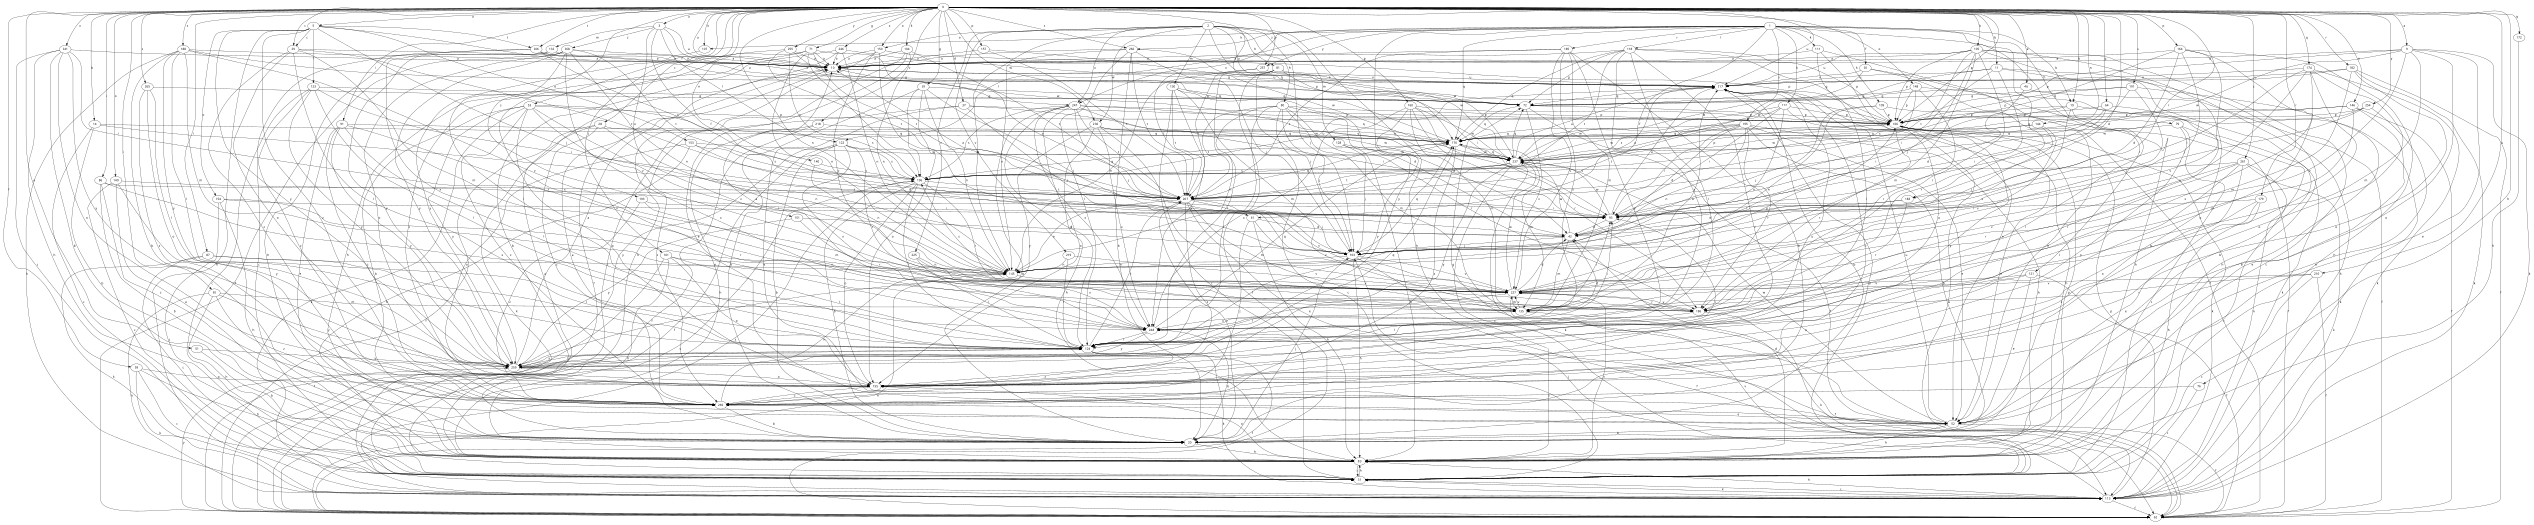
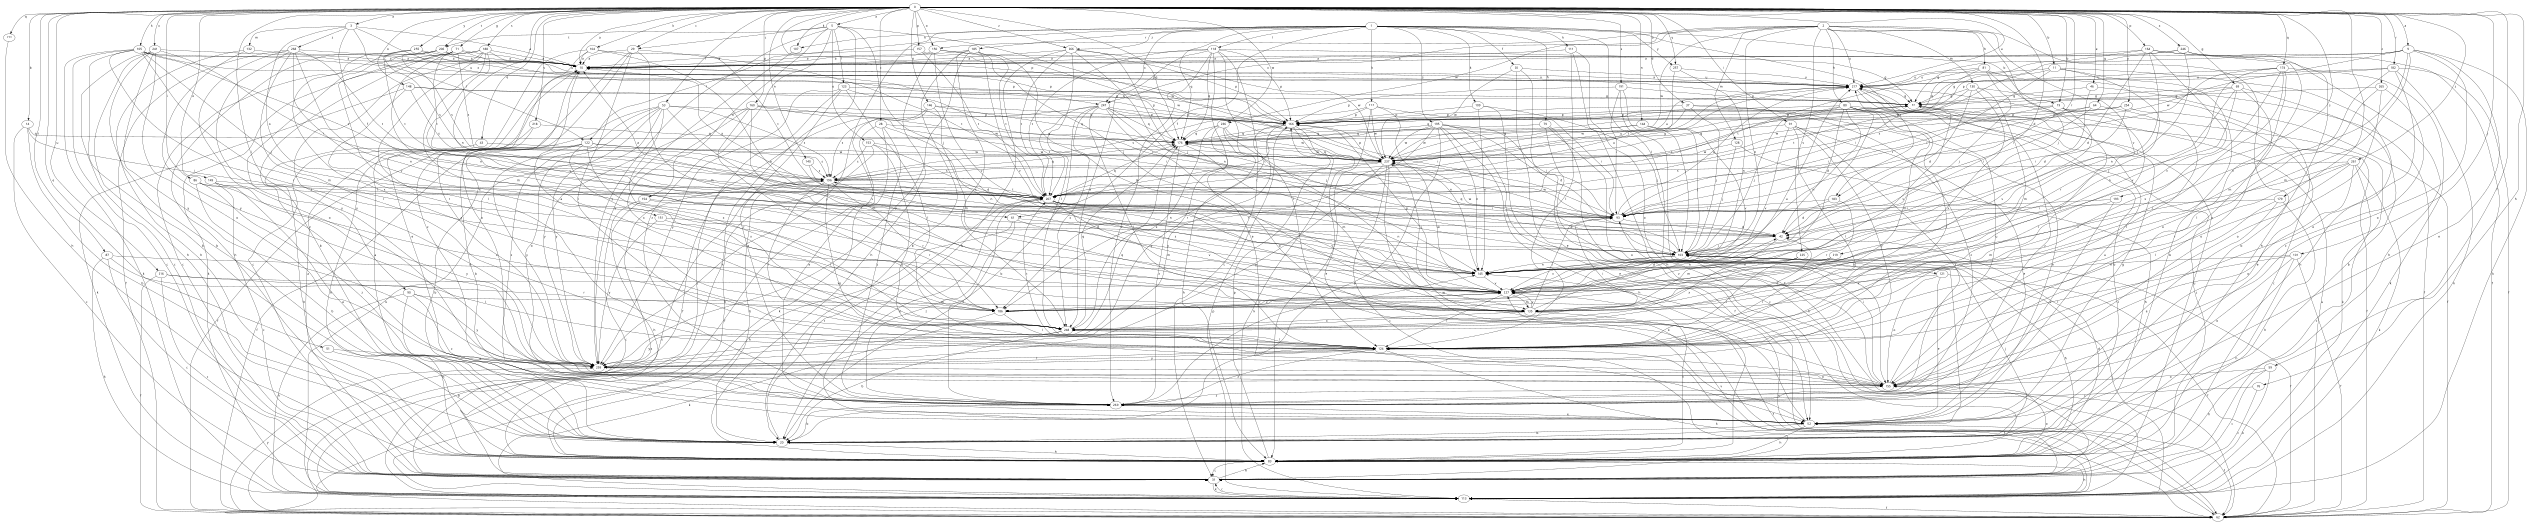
node "43": added
edge "118" -> "31": added, label "c"
